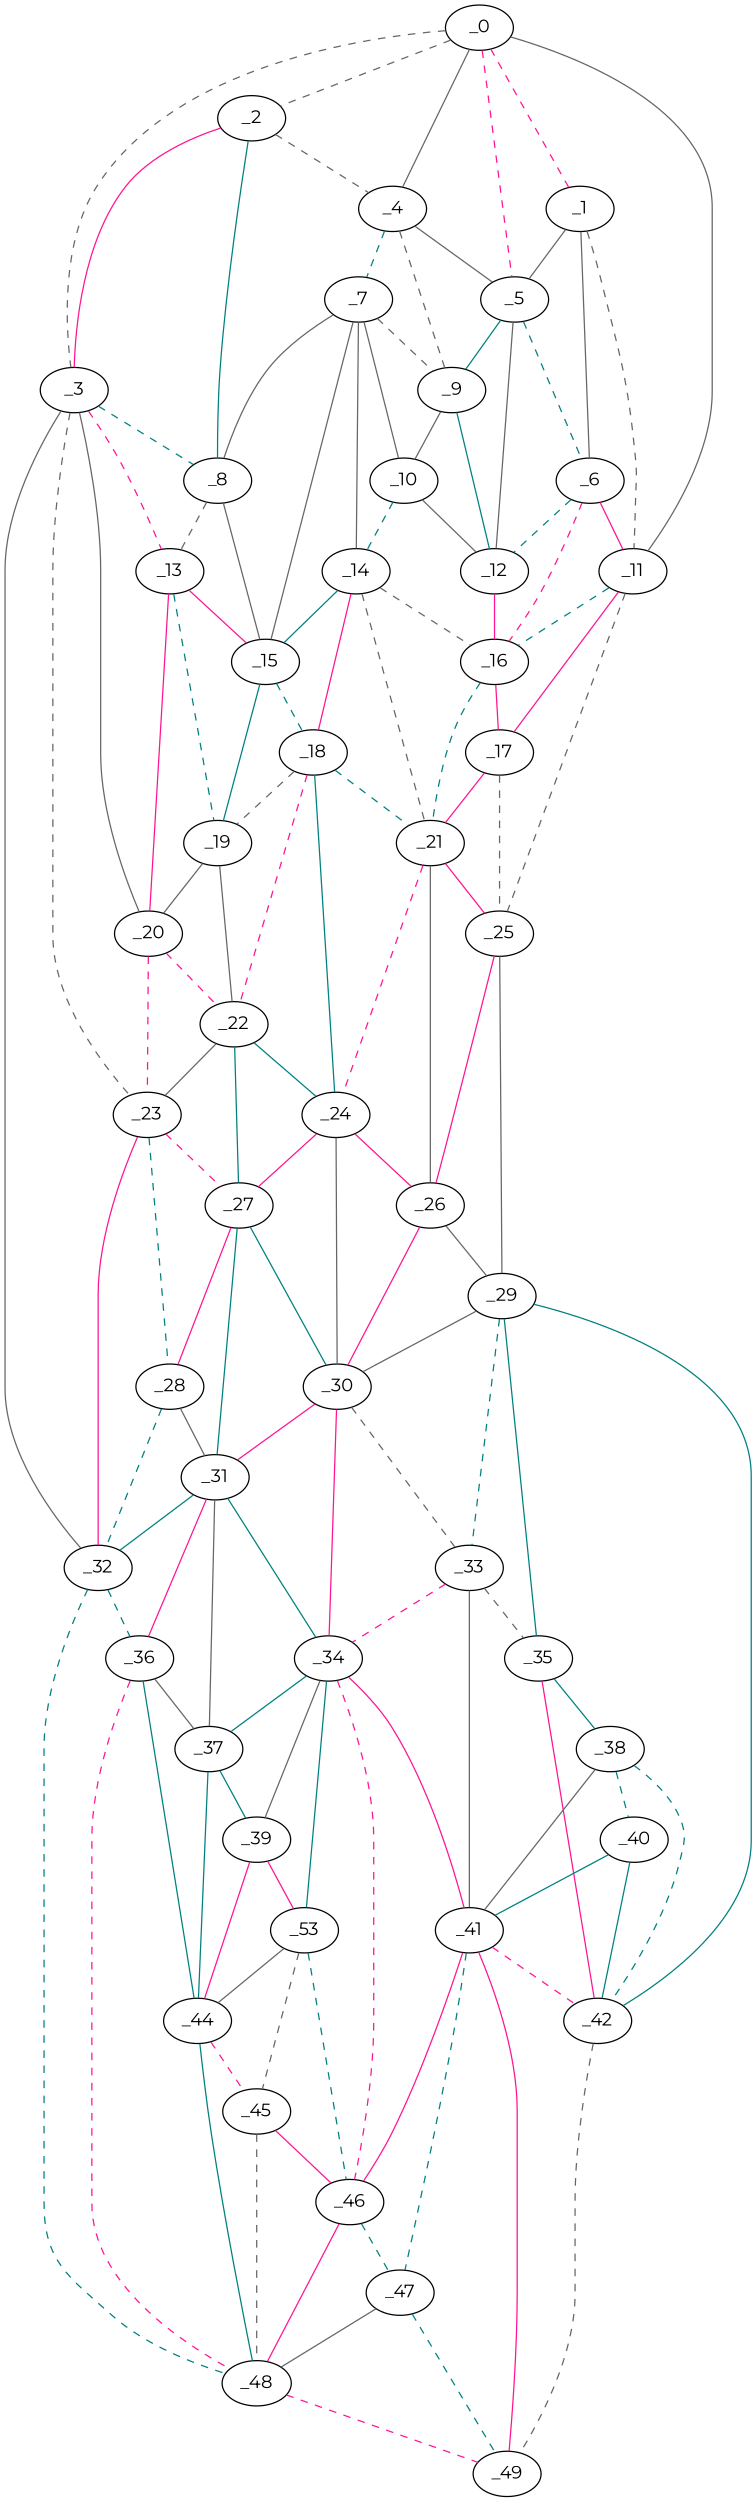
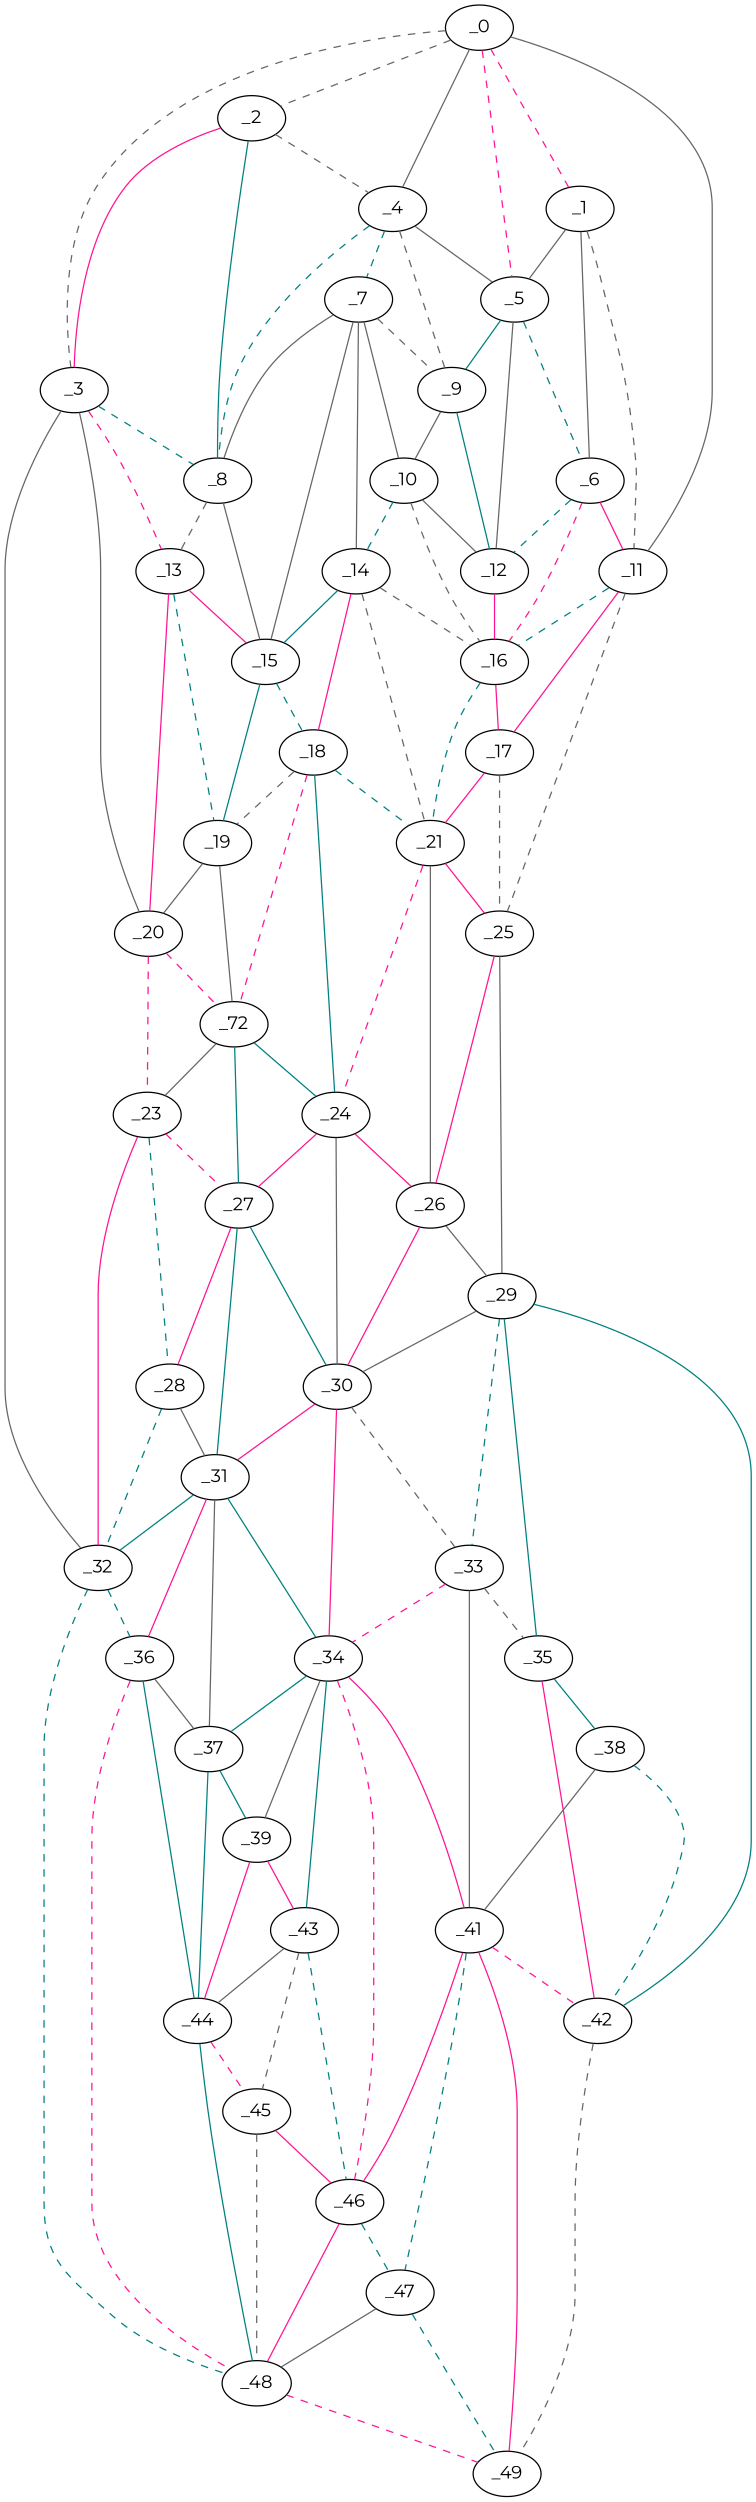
edge "_4" -- "_8": added
edge "_10" -- "_16": added
edge "_3" -- "_23": removed
node "_22": label "_22" -> "_72"
node "_40": removed
node "_53": label "_53" -> "_43"
